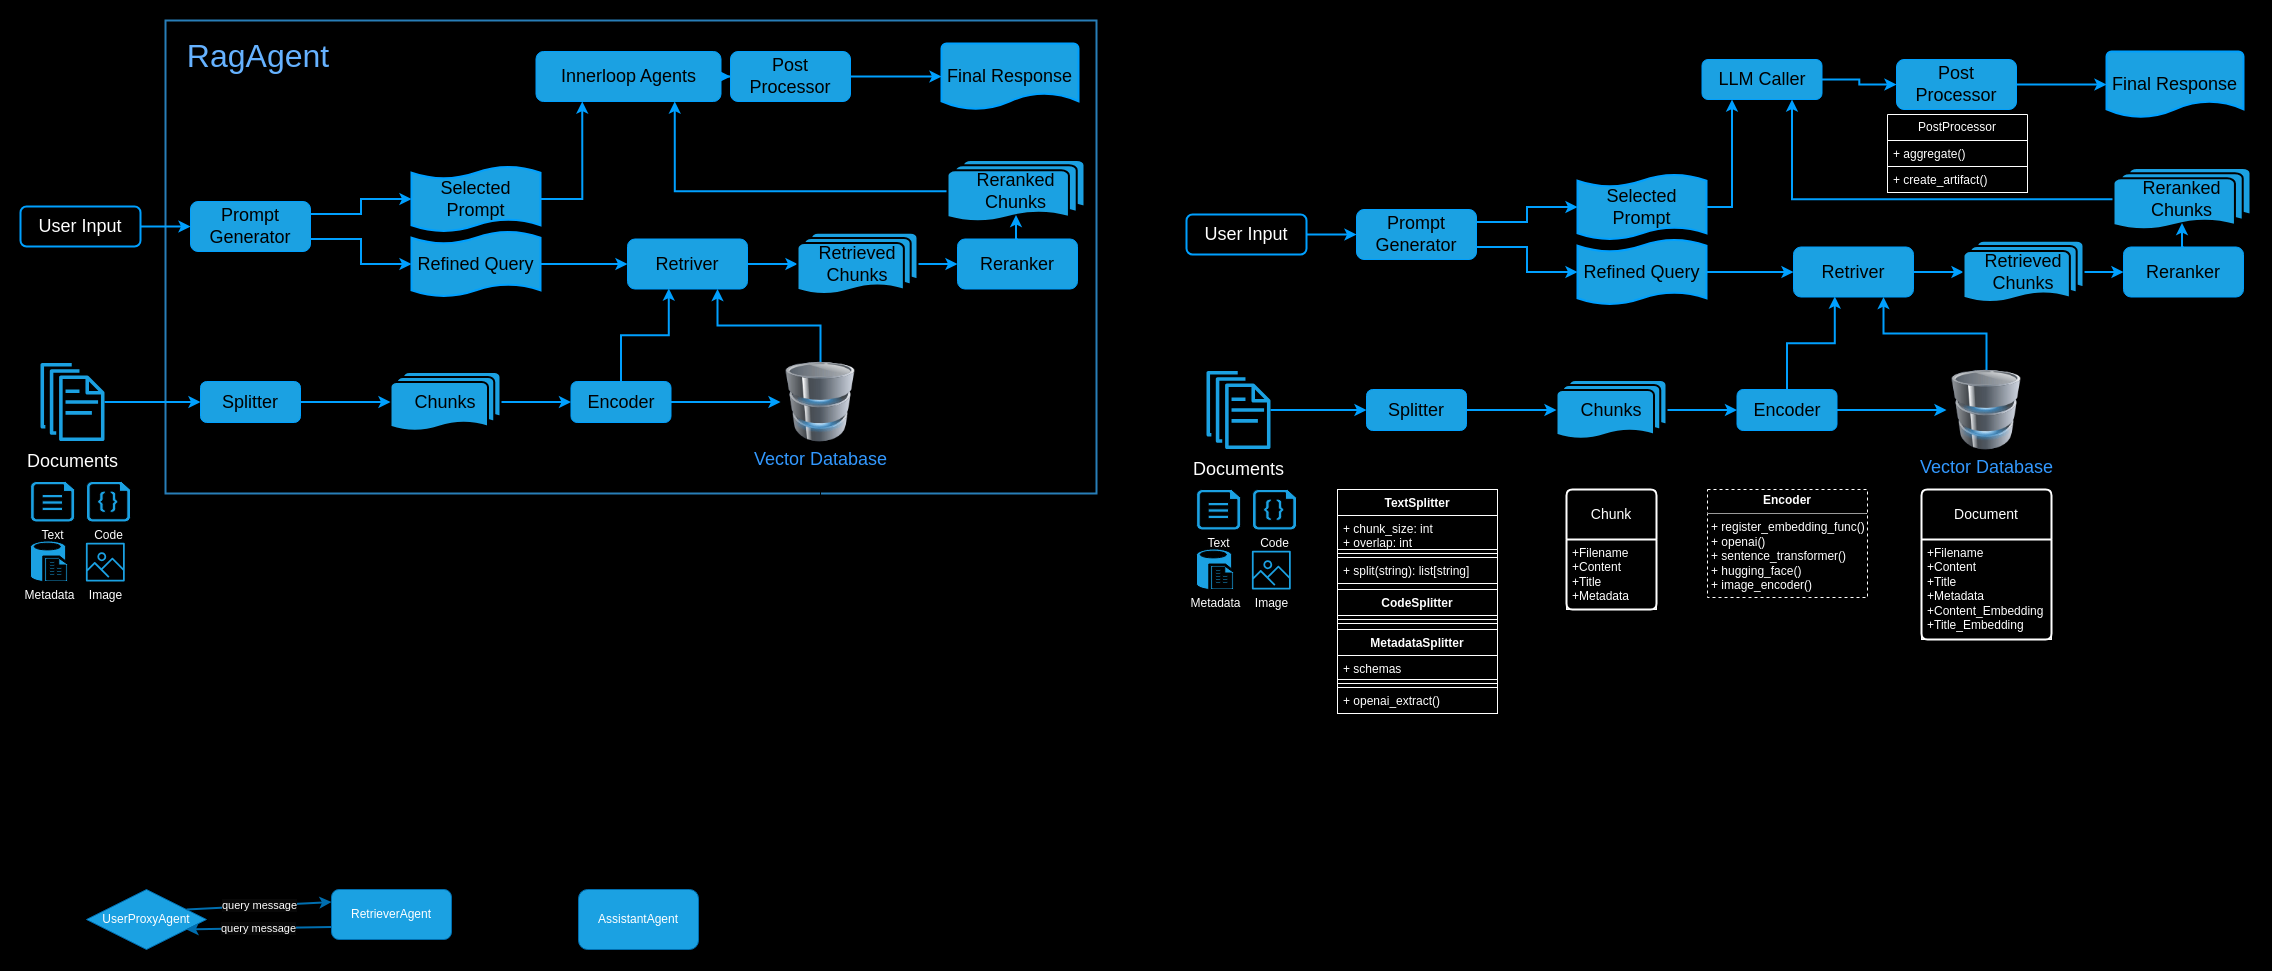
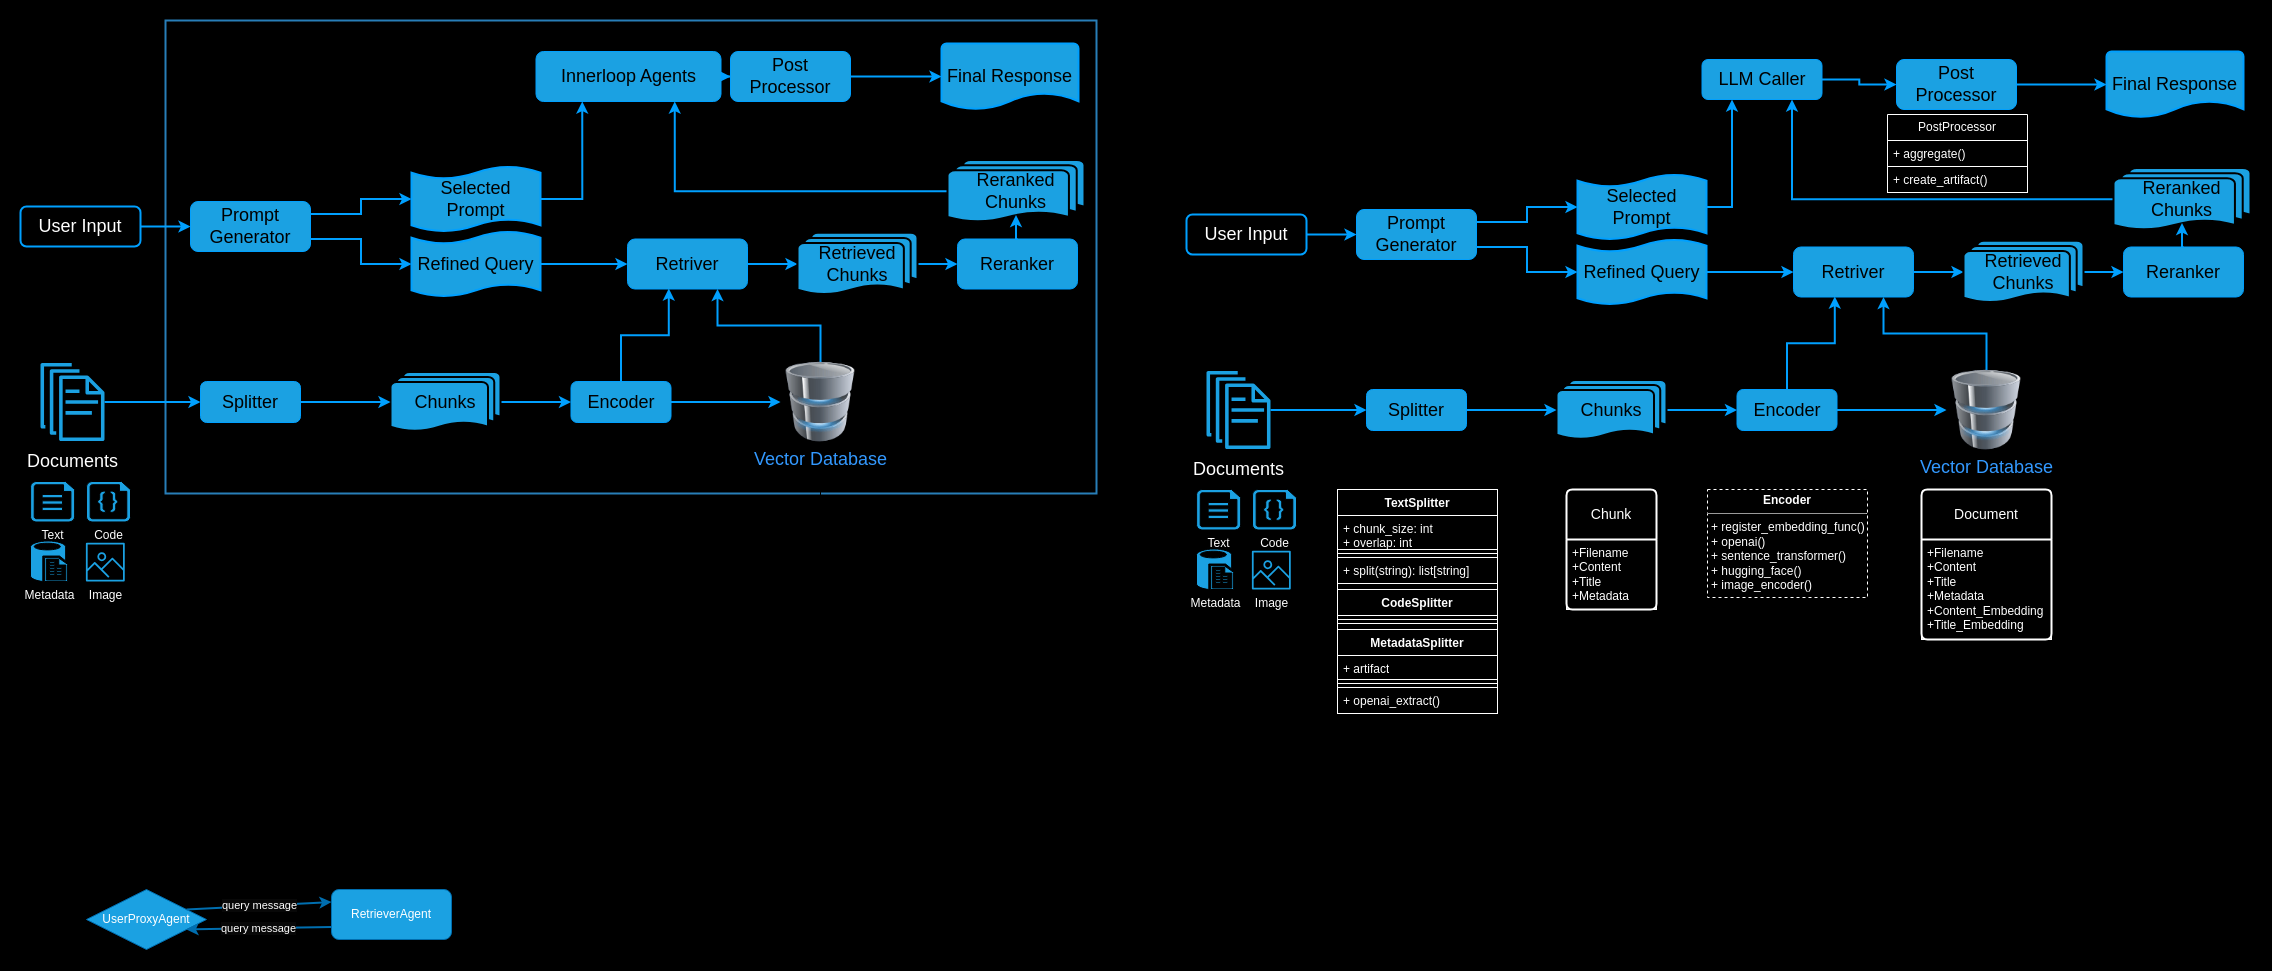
node "RagAgent": removed
node "+ schemas": label "+ schemas" -> "+ artifact"
node "AssistantAgent": removed
